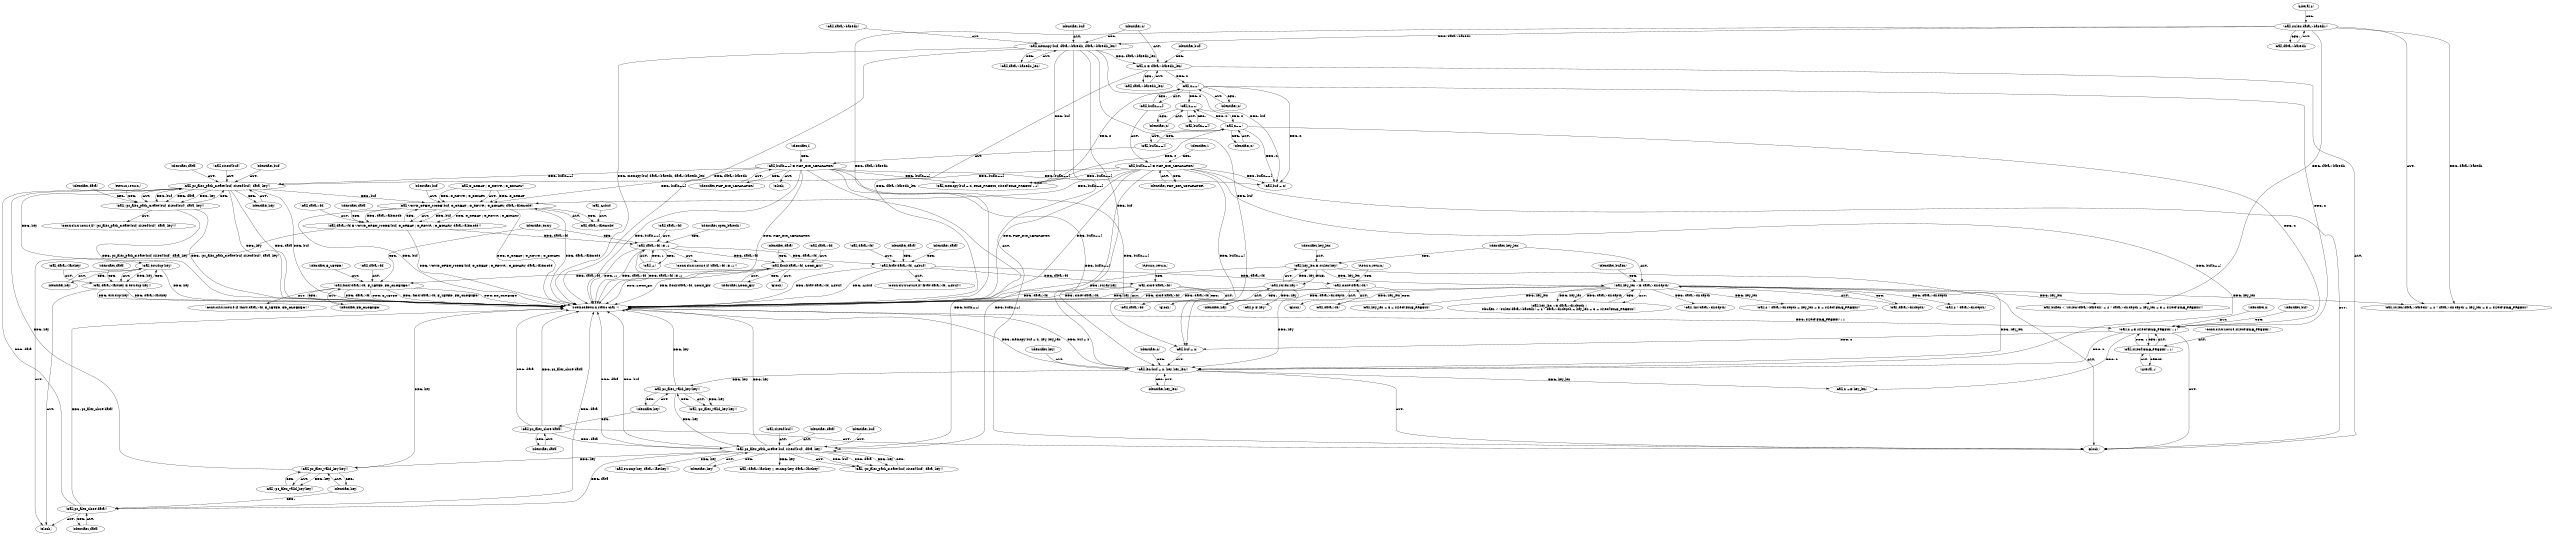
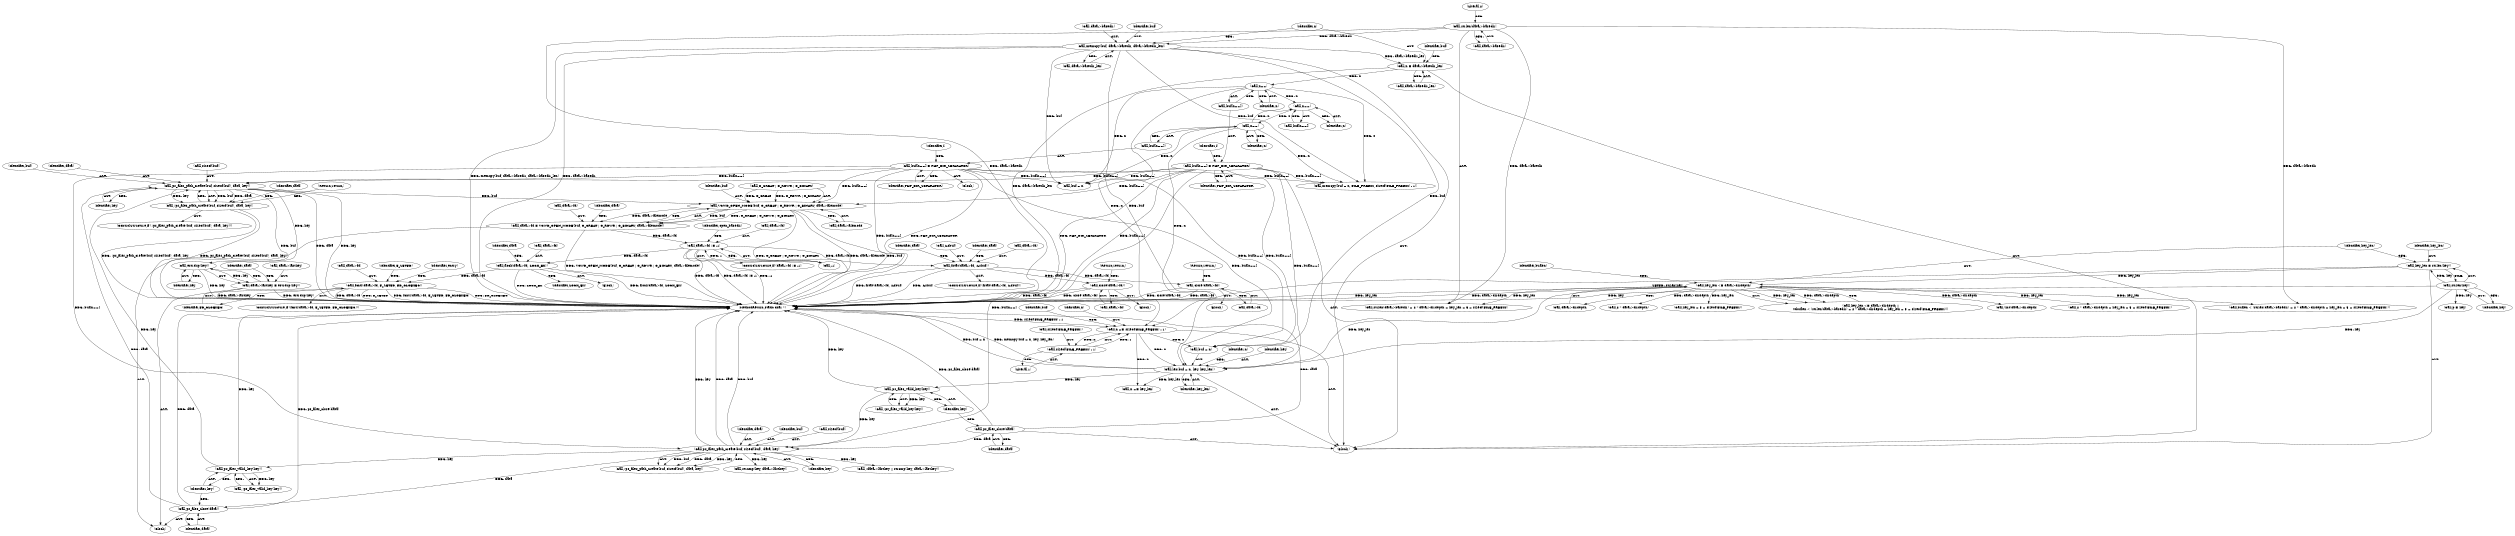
edge "(Call,&sbuf)" -> "(Call,data->filemode)": now "(Call,&sbuf)" -> "(Call,fstat(data->fd, &sbuf))"
edge "(Identifier,entry)" -> "(Call,data->fd != -1)": removed, label "CFG:"
edge "(Identifier,LOCK_EX)" -> "(Call,flock(data->fd, LOCK_EX))": removed, label "AST:"
edge "(Identifier,F_SETFD)" -> "(Call,fcntl(data->fd, F_SETFD, FD_CLOEXEC))": label "AST: " -> "DDG: "
edge "(Call,key_len = strlen(key))" -> "(MethodReturn,static char *)": label "DDG: strlen(key)" -> "SETFD: strlen(key)"
node "(ControlStructure,sizeof(FILE_PREFIX))": label "(ControlStructure,sizeof(FILE_PREFIX))" -> "(Call,sizeof(FILE_PREFIX))"
edge "(Call,n += sizeof(FILE_PREFIX) - 1)" -> "(Call,sizeof(FILE_PREFIX) - 1)": label "CFG: " -> "DDG: n"
edge "(Call,sizeof(FILE_PREFIX) - 1)" -> "(Literal,1)": label "CREAT: " -> "CFG: "
